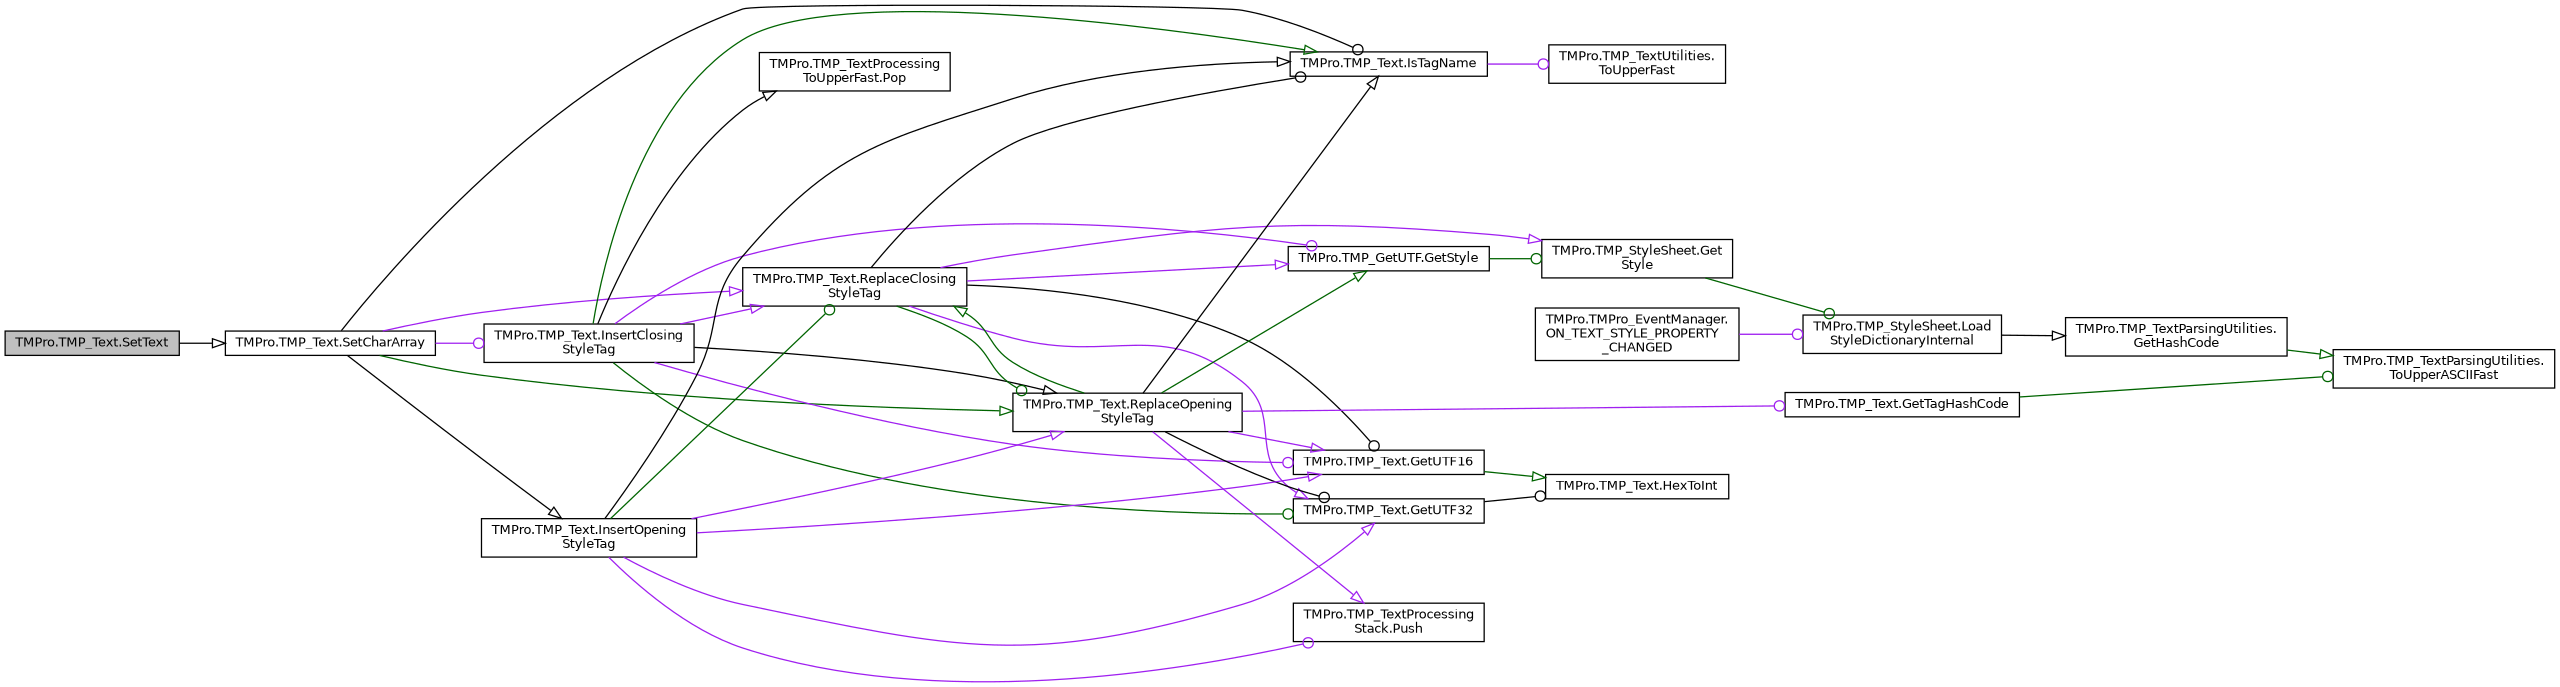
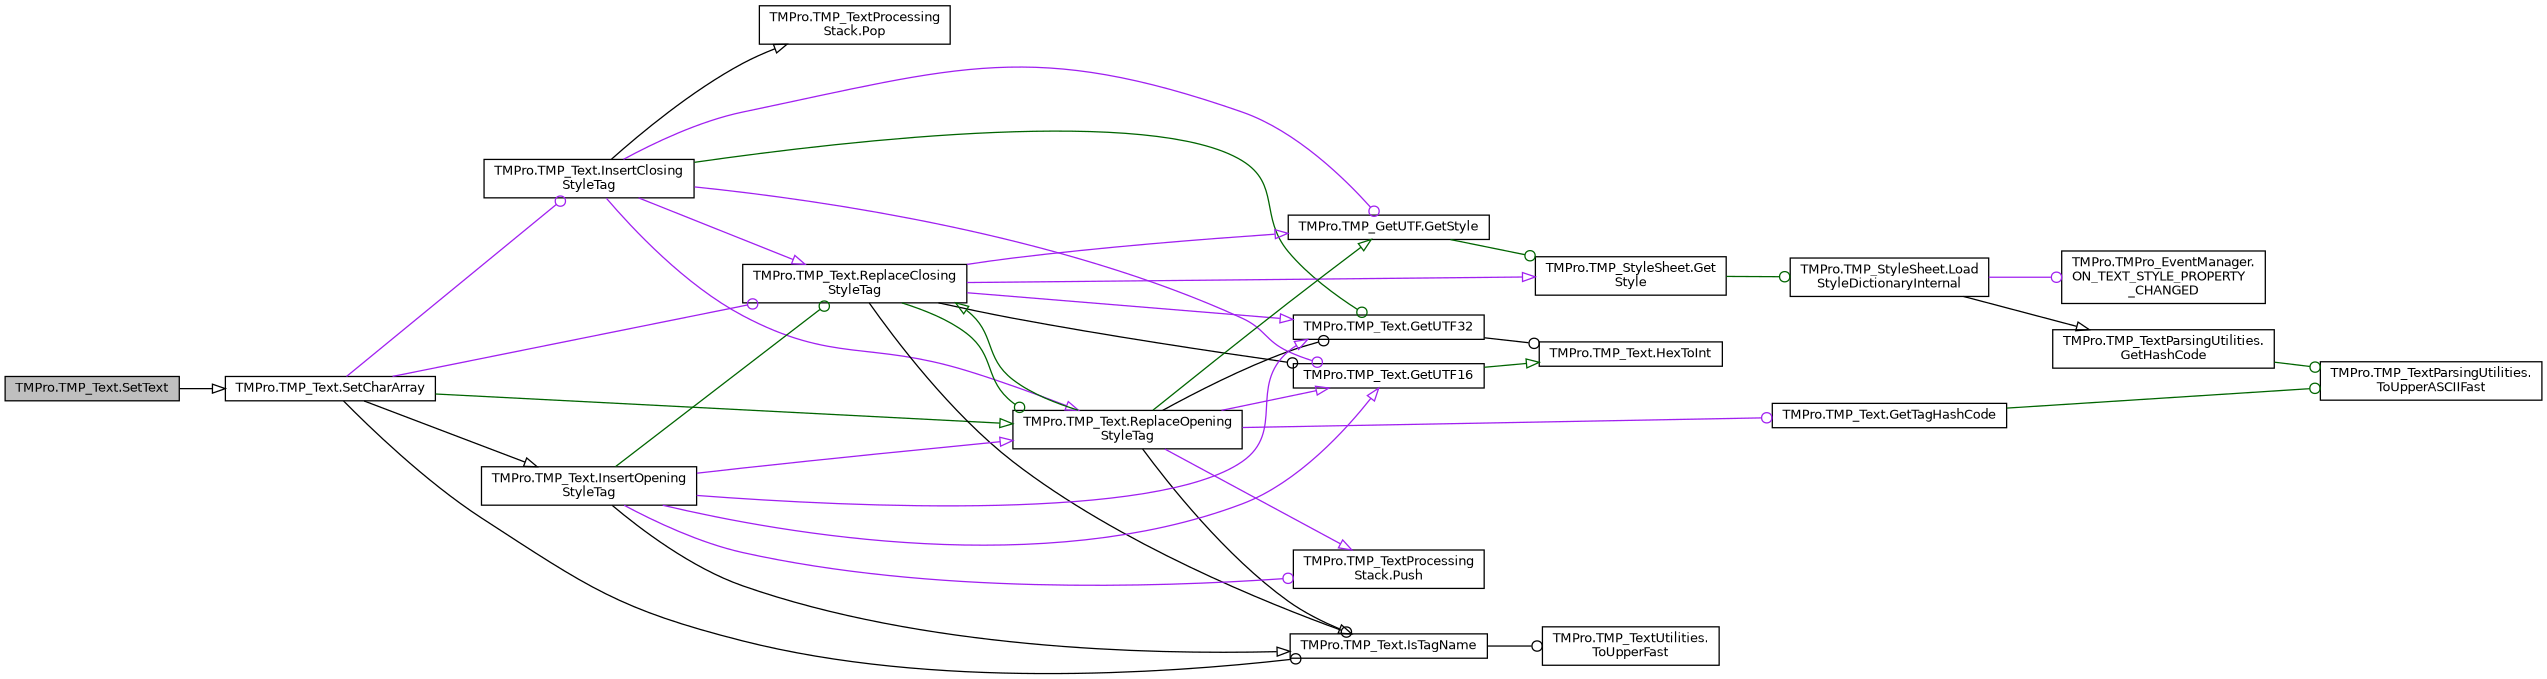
edge "TMPro.TMP_Text.InsertClosing StyleTag" -> "TMPro.TMP_Text.IsTagName": removed
edge "TMPro.TMP_Text.IsTagName" -> "TMPro.TMP_TextUtilities. ToUpperFast": color purple -> black
node "TMPro.TMP_TextProcessing ToUpperFast.Pop": label "TMPro.TMP_TextProcessing ToUpperFast.Pop" -> "TMPro.TMP_TextProcessing Stack.Pop"
edge "TMPro.TMP_Text.SetCharArray" -> "TMPro.TMP_Text.ReplaceClosing StyleTag": arrowhead onormal -> odot
edge "TMPro.TMPro_EventManager. ON_TEXT_STYLE_PROPERTY _CHANGED" -> "TMPro.TMP_StyleSheet.Load StyleDictionaryInternal": reversed
edge "TMPro.TMP_TextParsingUtilities. GetHashCode" -> "TMPro.TMP_TextParsingUtilities. ToUpperASCIIFast": arrowhead onormal -> odot
edge "TMPro.TMP_Text.InsertClosing StyleTag" -> "TMPro.TMP_Text.ReplaceOpening StyleTag": color black -> purple
